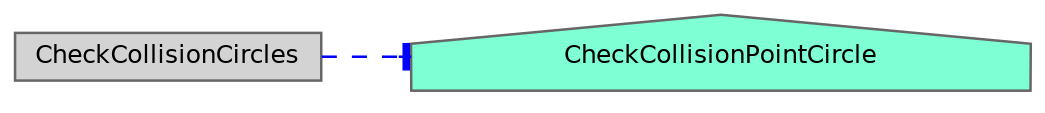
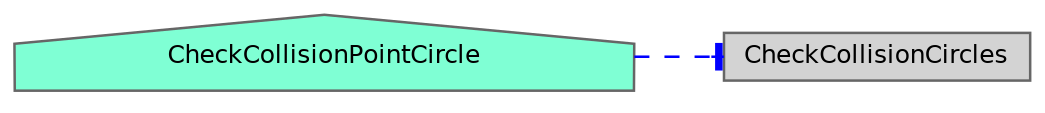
edge "CheckCollisionCircles" -> "CheckCollisionPointCircle": reversed
